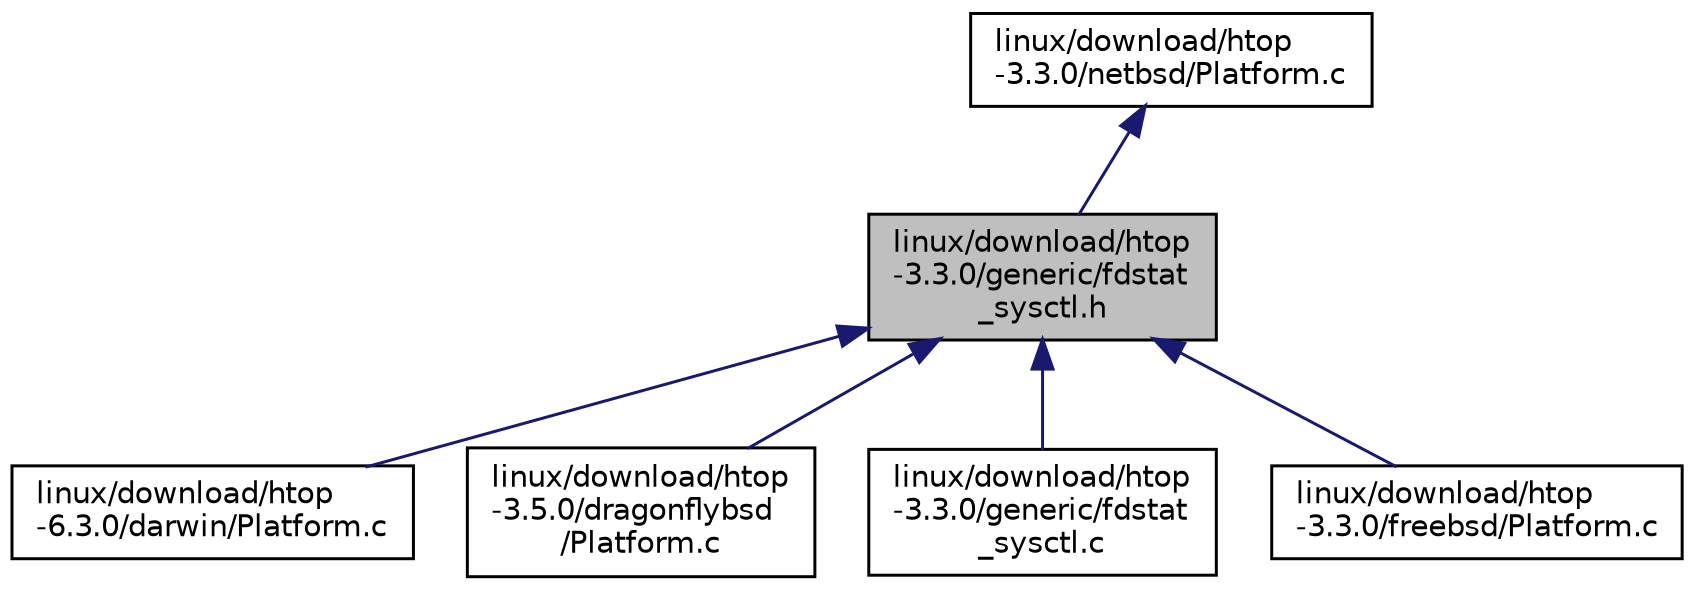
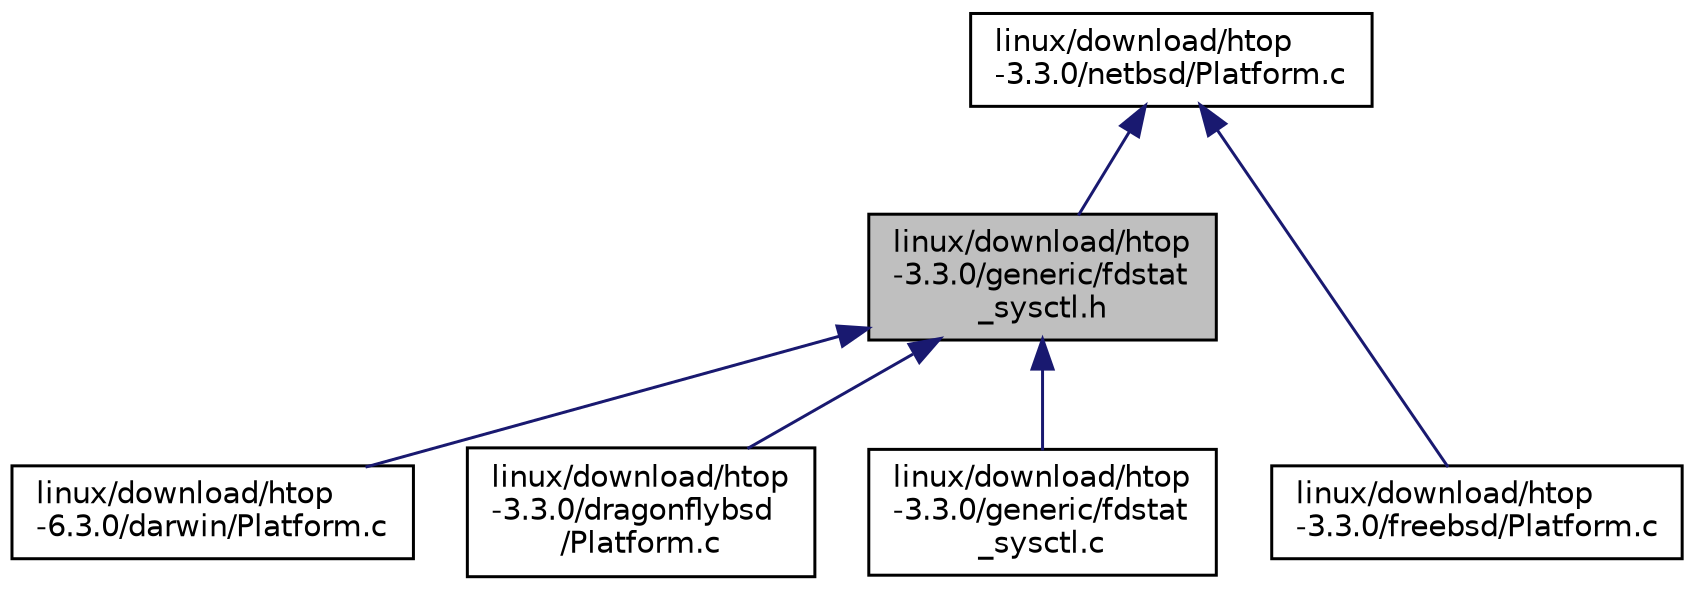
edge "linux/download/htop -3.3.0/freebsd/Platform.c" -> "linux/download/htop -3.3.0/generic/fdstat _sysctl.h": now "linux/download/htop -3.3.0/freebsd/Platform.c" -> "linux/download/htop -3.3.0/netbsd/Platform.c"
node "linux/download/htop -3.5.0/dragonflybsd /Platform.c": label "linux/download/htop -3.5.0/dragonflybsd /Platform.c" -> "linux/download/htop -3.3.0/dragonflybsd /Platform.c"
